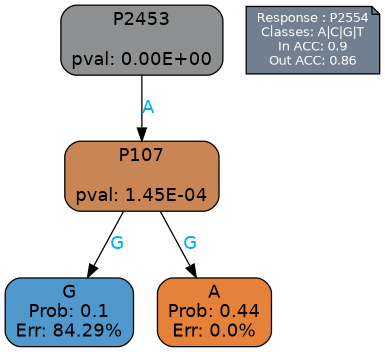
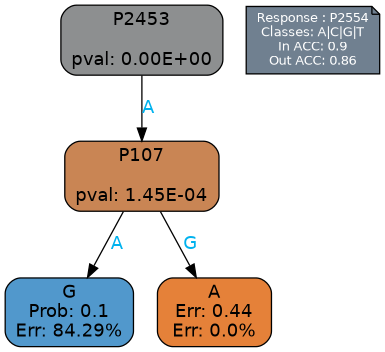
edge "P107 pval: 1.45E-04" -> "G Prob: 0.1 Err: 84.29%": label "G" -> "A"
node "A Prob: 0.44 Err: 0.0%": label "A Prob: 0.44 Err: 0.0%" -> "A Err: 0.44 Err: 0.0%"
